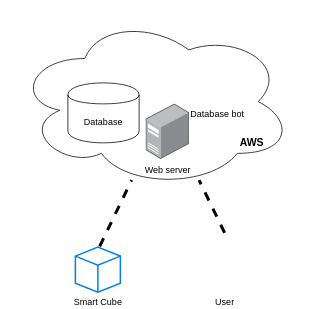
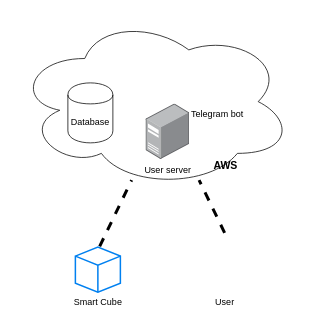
node "Database": size 71x60 -> 45x60
node "Database bot": label "Database bot" -> "Telegram bot"
node "AWS": moved (252, 143) -> (225, 165)
node "Web server": label "Web server" -> "User server"
